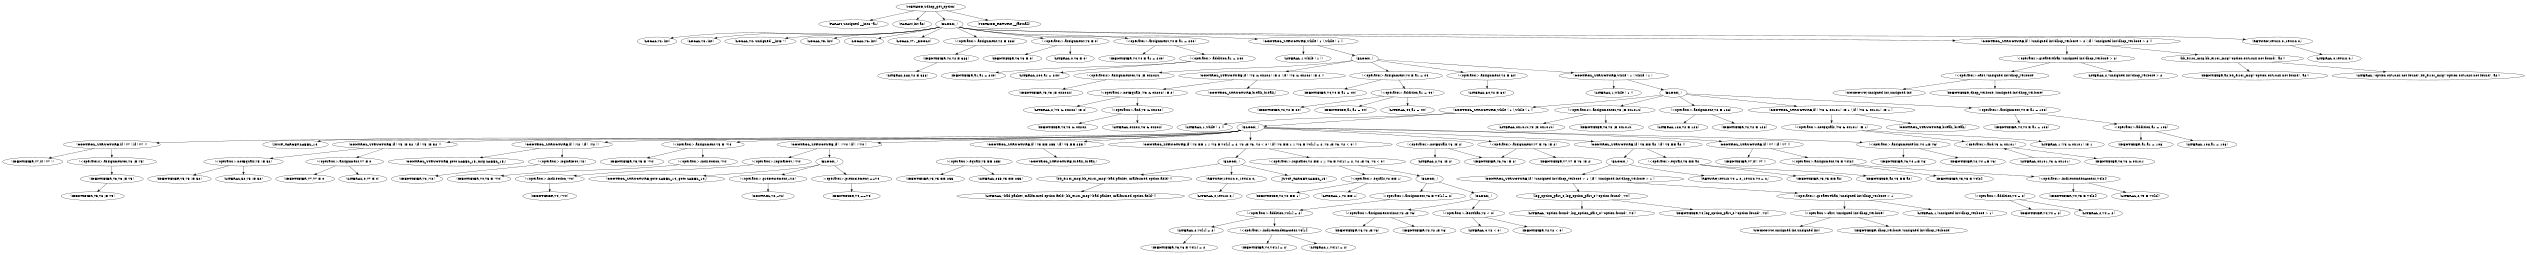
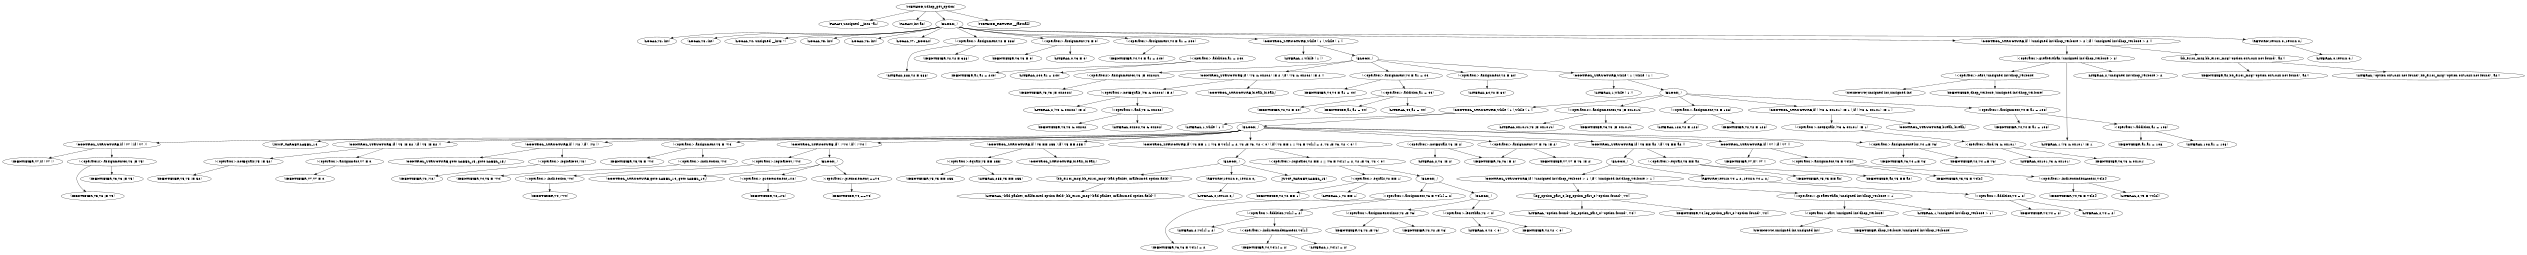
edge "(<operator>.assignment,v4 = a1 + 240)" -> "(<operator>.addition,a1 + 240)": removed
edge "(IDENTIFIER,v2,v2 = 388)" -> "(LITERAL,388,v2 = 388)": now "(<operator>.assignment,v2 = 388)" -> "(LITERAL,388,v2 = 388)"
edge "(<operator>.notEquals,(v3 & 0x101) != 1)" -> "(LITERAL,1,(v3 & 0x101) != 1)": now "(<operator>.greaterThan,(unsigned int)dhcp_verbose > 2)" -> "(LITERAL,1,(v3 & 0x101) != 1)"
edge "(CONTROL_STRUCTURE,if ( v5 == 255 ),if ( v5 == 255 ))" -> "(<operator>.equals,v5 == 255)": added
edge "(LITERAL,0x101,v3 & 0x101)" -> "(<operator>.and,v3 & 0x101)": reversed
node "(CONTROL_STRUCTURE,goto LABEL_15;,msg LABEL_15;)": label "(CONTROL_STRUCTURE,goto LABEL_15;,msg LABEL_15;)" -> "(CONTROL_STRUCTURE,goto LABEL_15;,goto LABEL_15;)"
node "(LITERAL,52,v5 != 52)": removed
node "(LITERAL,0,v7 = 0)": removed
edge "(IDENTIFIER,v3,v3 |= v5)" -> "(IDENTIFIER,v5,v3 |= v5)": now "(<operators>.assignmentOr,v3 |= v5)" -> "(IDENTIFIER,v5,v3 |= v5)"
edge "(RETURN,return v4 + 2;,return v4 + 2;)" -> "(<operator>.addition,v4 + 2)": added
node "(CONTROL,v2,--v2)": label "(CONTROL,v2,--v2)" -> "(IDENTIFIER,v2,--v2)"
edge "(LITERAL,2,v4[1] + 2)" -> "(IDENTIFIER,v6,v6 = v4[1] + 2)": now "(<operator>.assignment,v6 = v4[1] + 2)" -> "(IDENTIFIER,v6,v6 = v4[1] + 2)"
